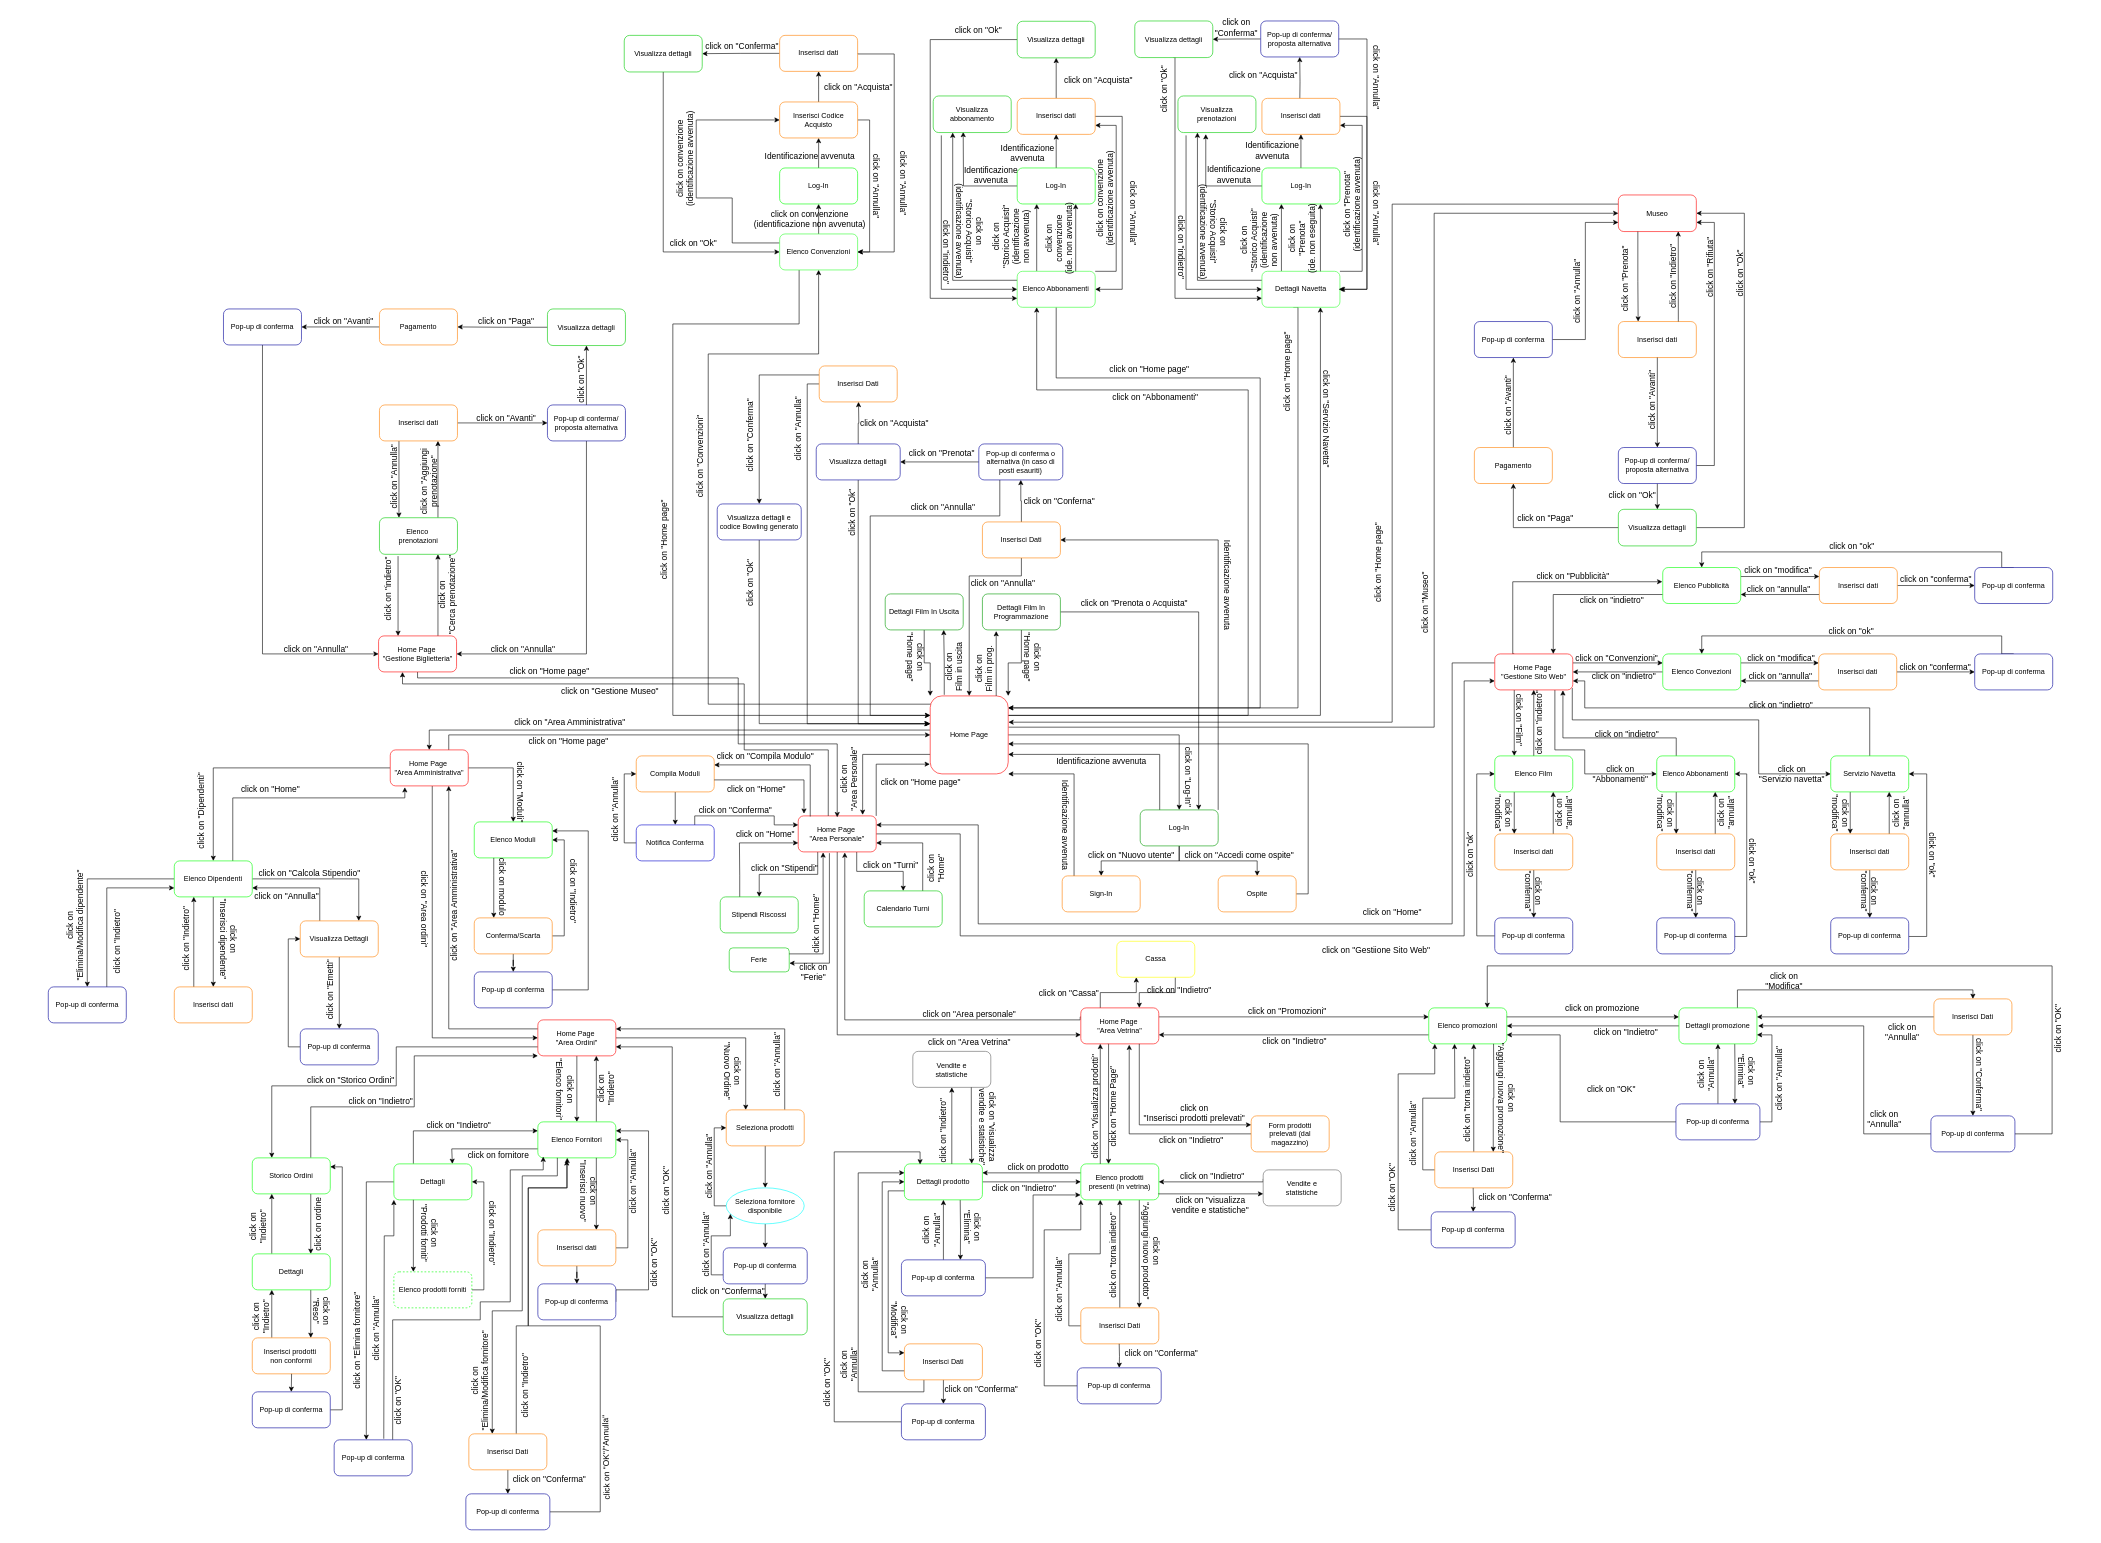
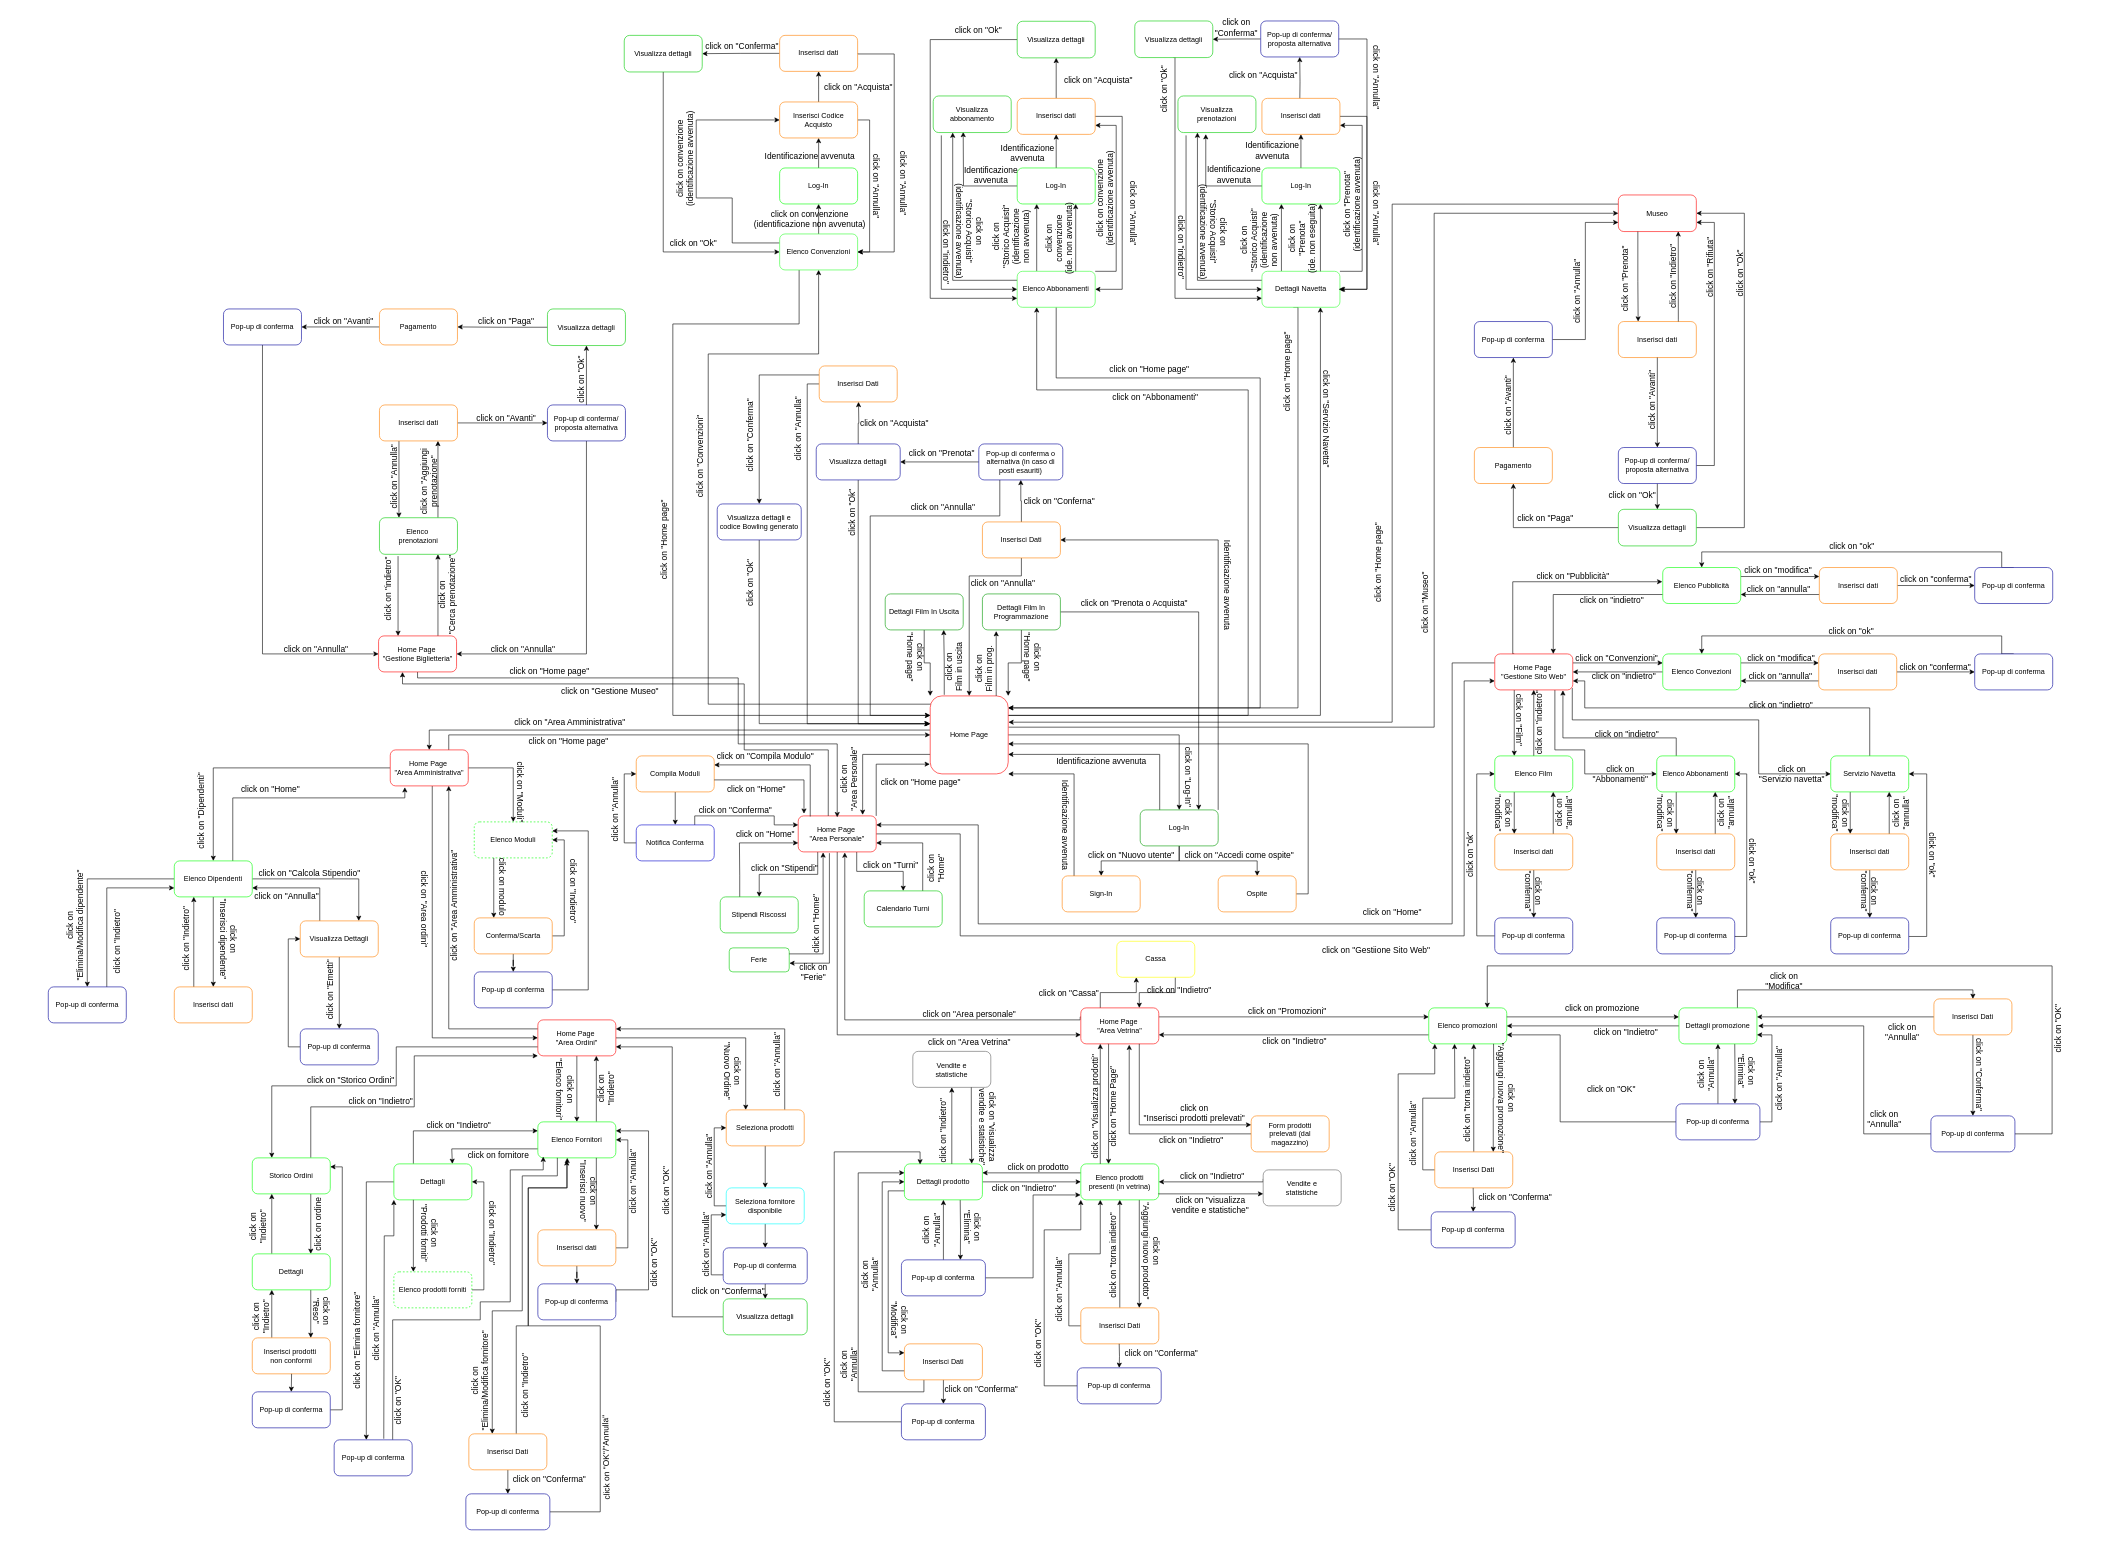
node "Elenco Moduli": style solid -> dashed
node "Seleziona fornitore disponibile": shape ellipse -> rounded rectangle
